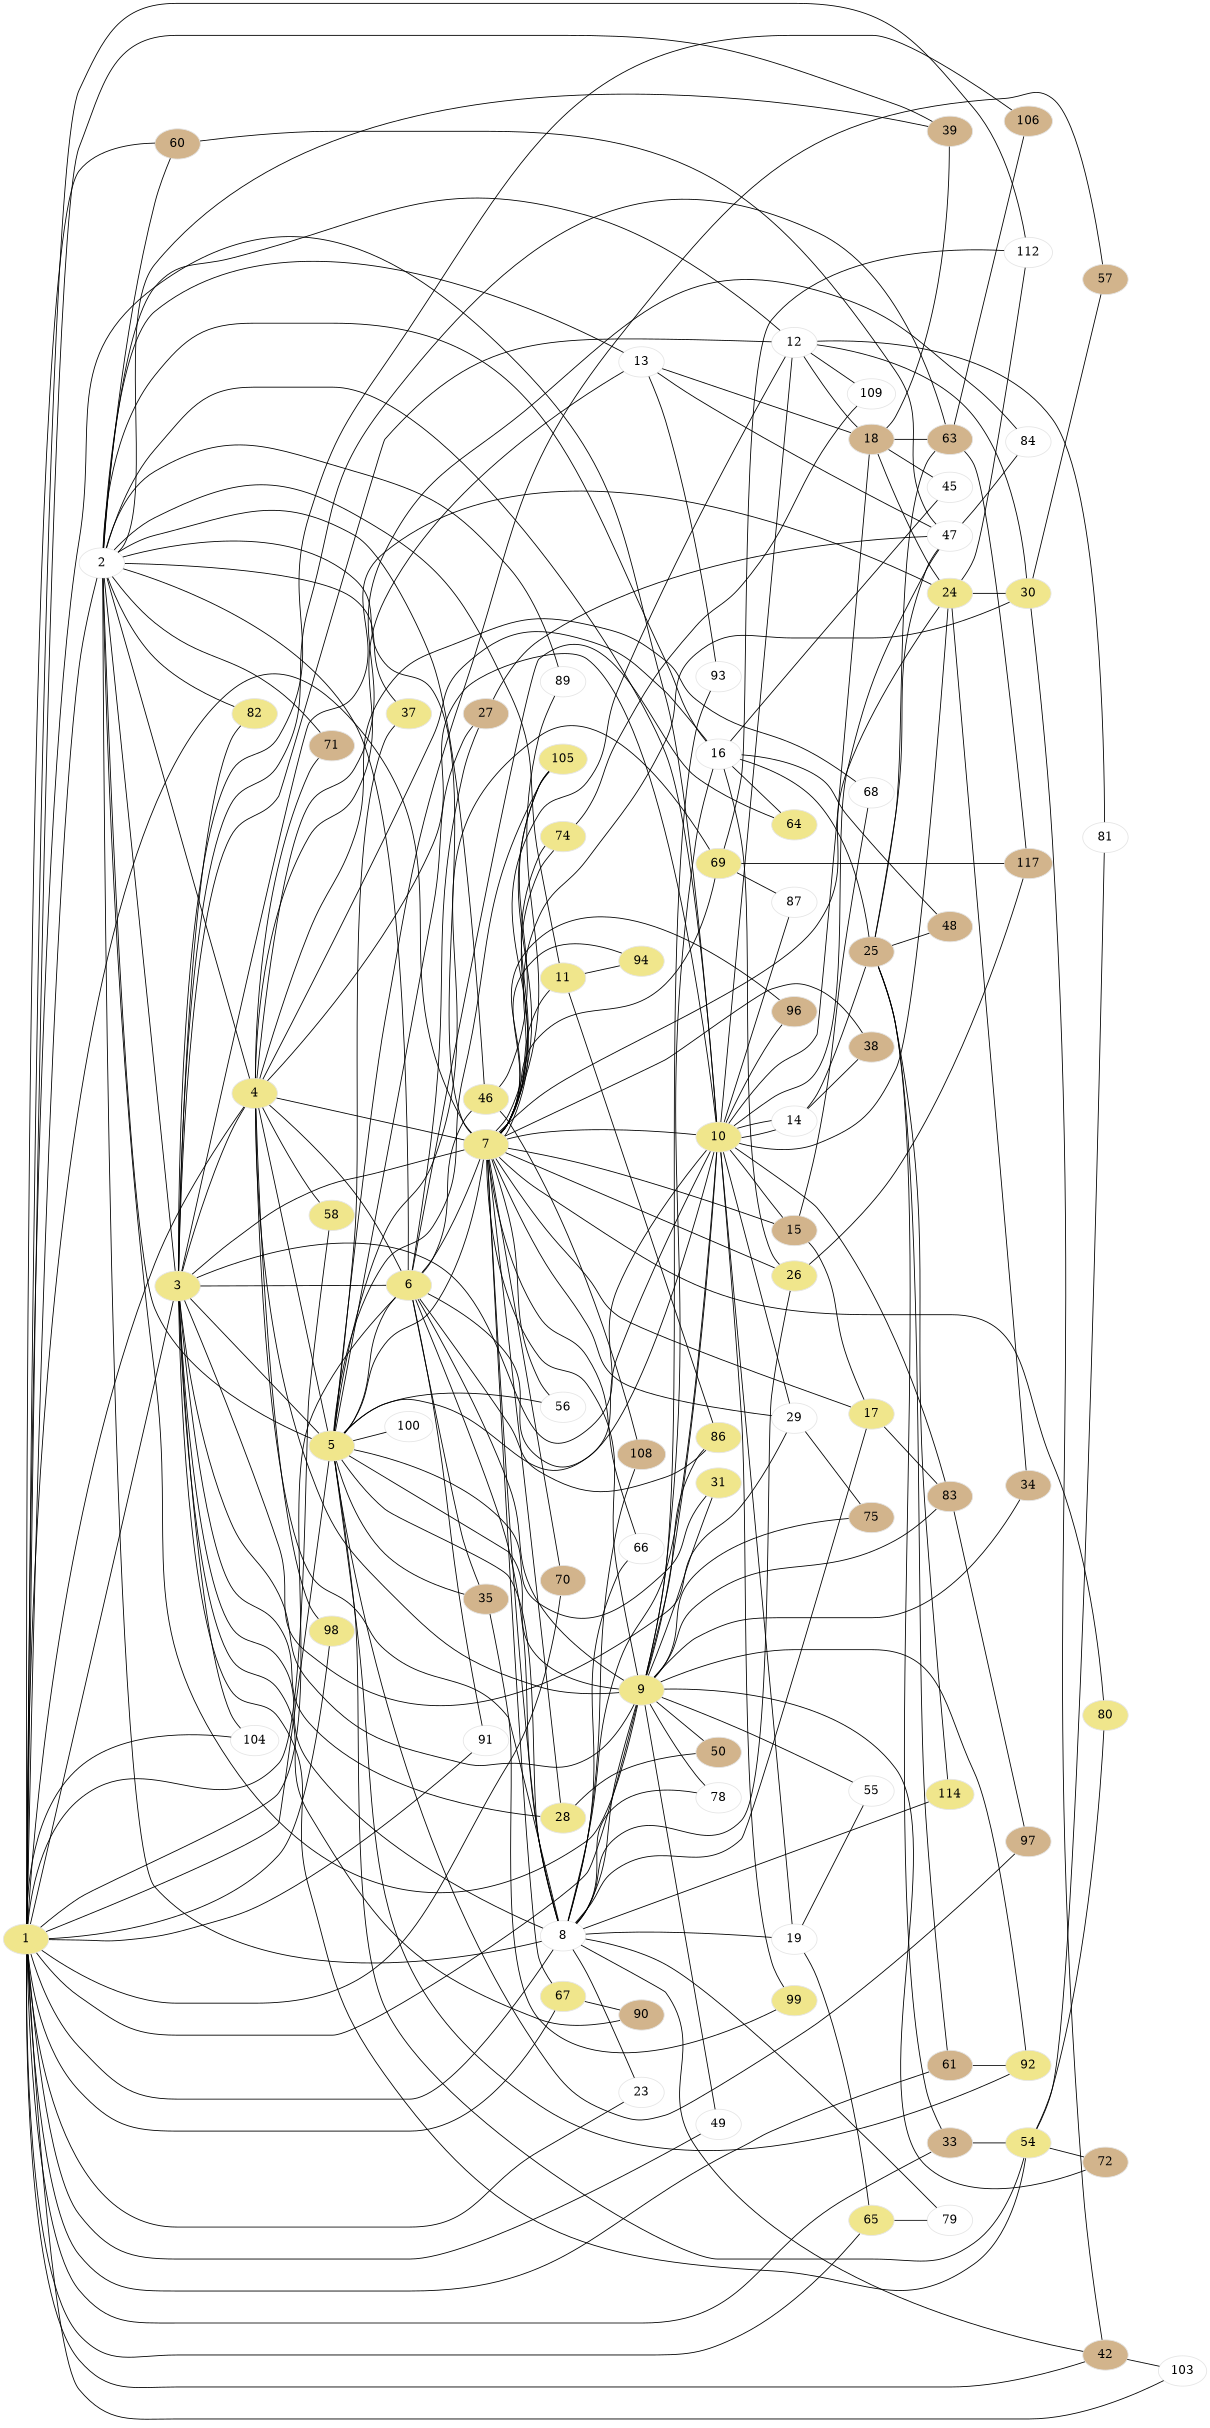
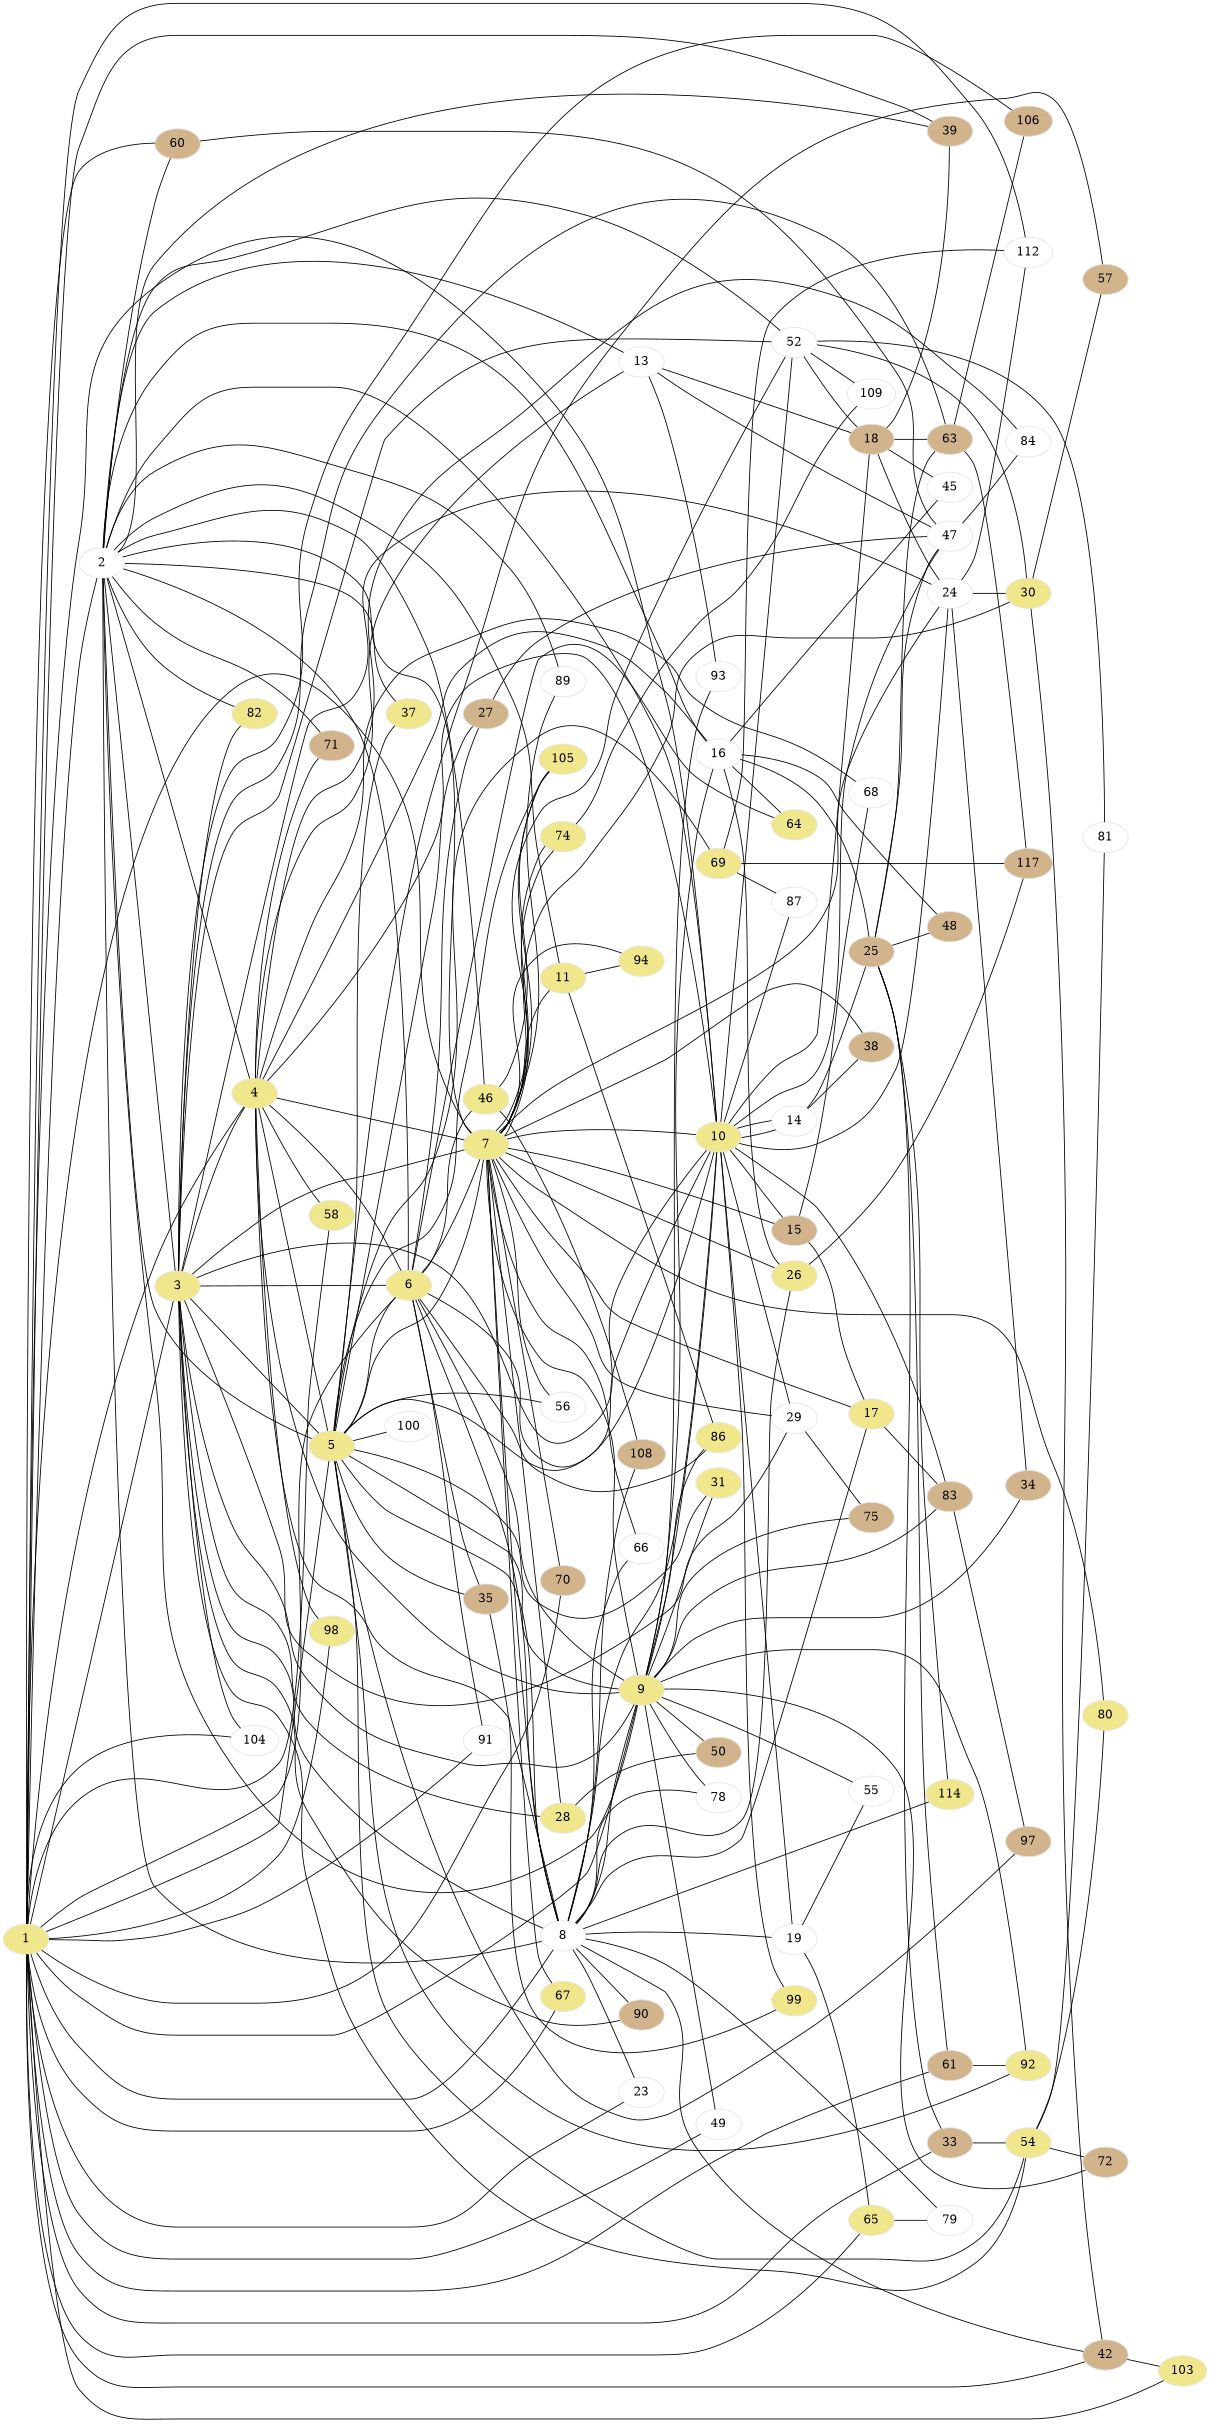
node "12": label "12" -> "52"
node "24": fillcolor khaki -> white
edge "69" -- "7": removed
node "96": removed
edge "67" -- "90": now "8" -- "90"
node "103": fillcolor white -> khaki
